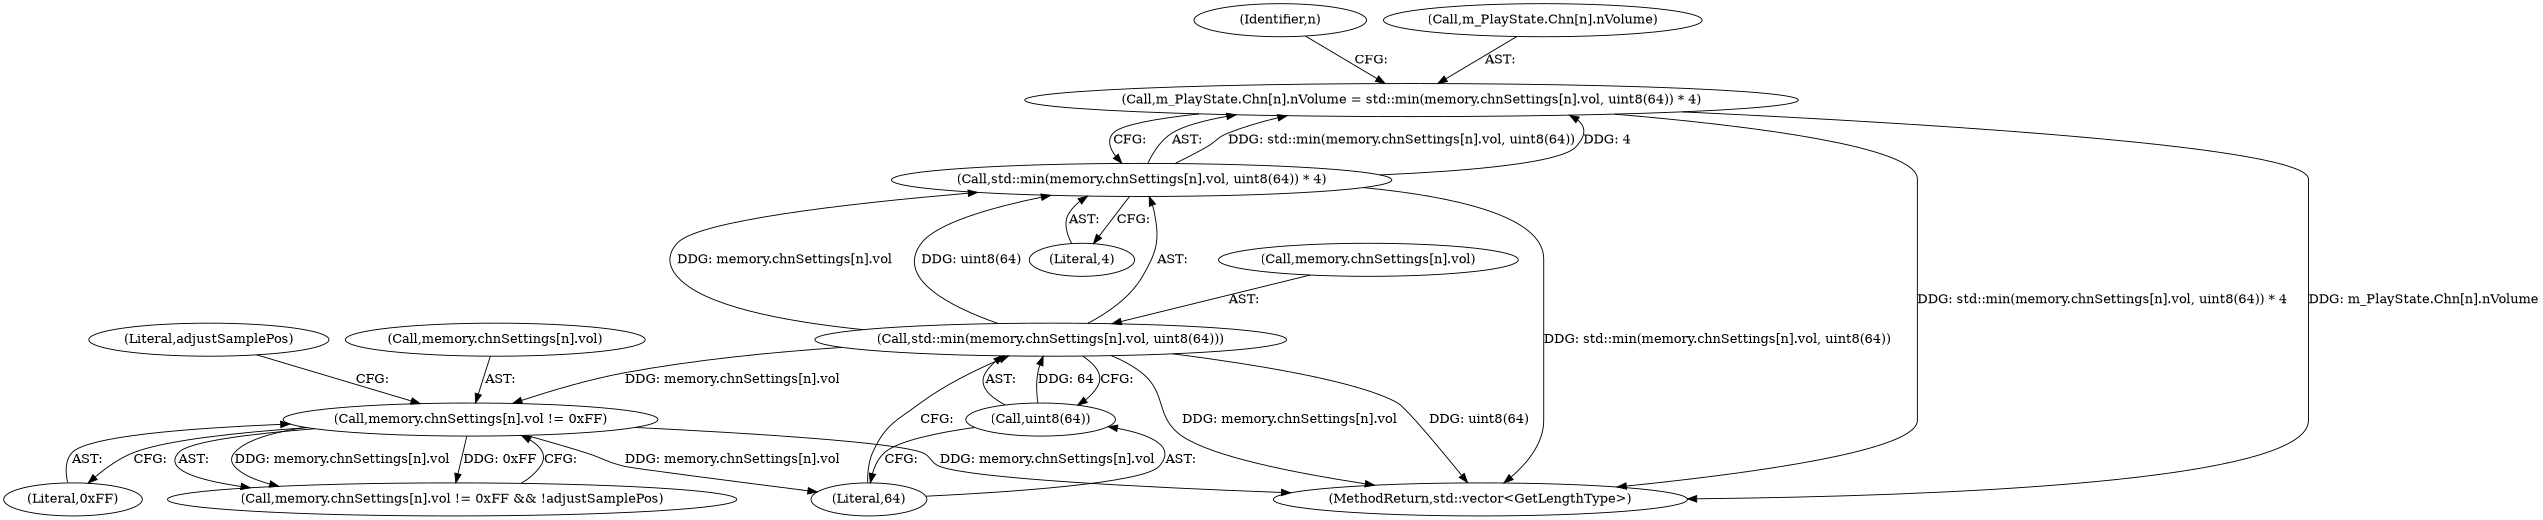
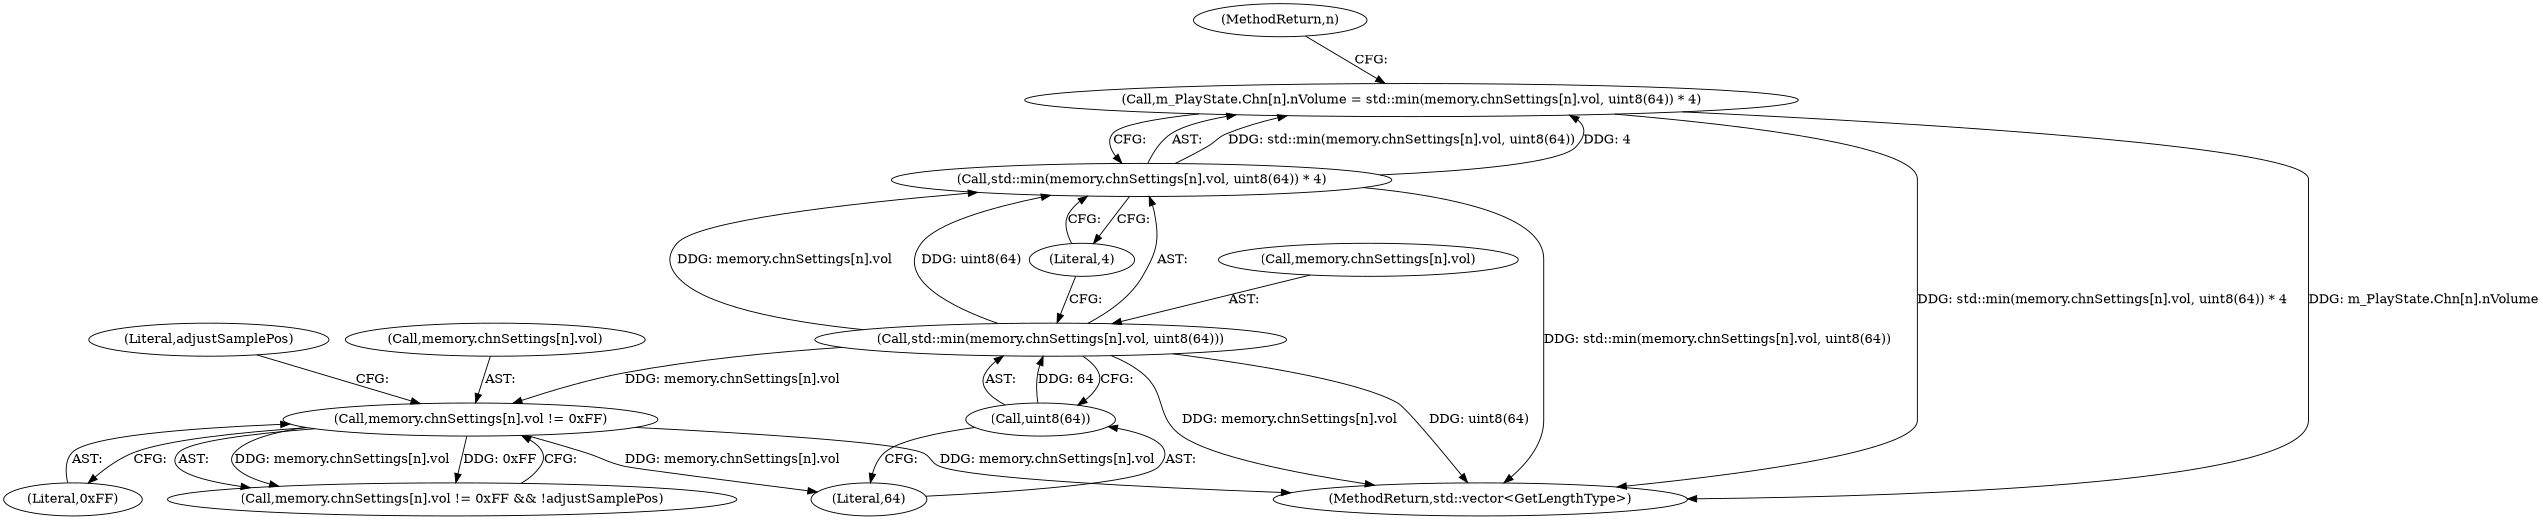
node "(Identifier,n)": label "(Identifier,n)" -> "(MethodReturn,n)"
node "(Call,m_PlayState.Chn[n].nVolume)": removed
edge "(Literal,4)" -> "(Call,std::min(memory.chnSettings[n].vol, uint8(64)) * 4)": label "AST: " -> "CFG: "
edge "(Literal,64)" -> "(Call,std::min(memory.chnSettings[n].vol, uint8(64)))": now "(Literal,4)" -> "(Call,std::min(memory.chnSettings[n].vol, uint8(64)))"
